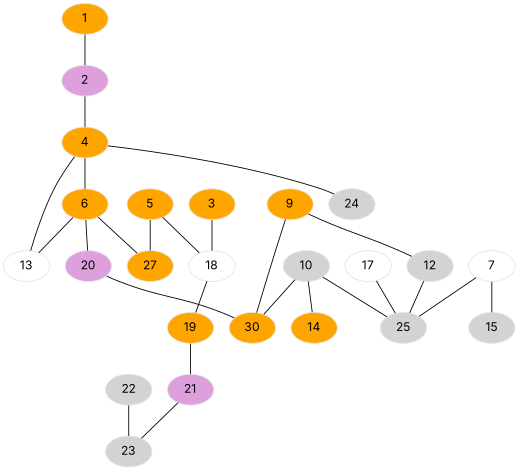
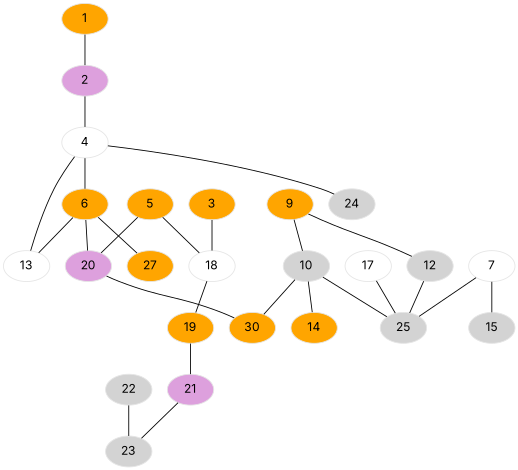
node "4": fillcolor orange -> white
edge "5" -- "27": now "5" -- "20"
edge "9" -- "30": now "9" -- "10"
